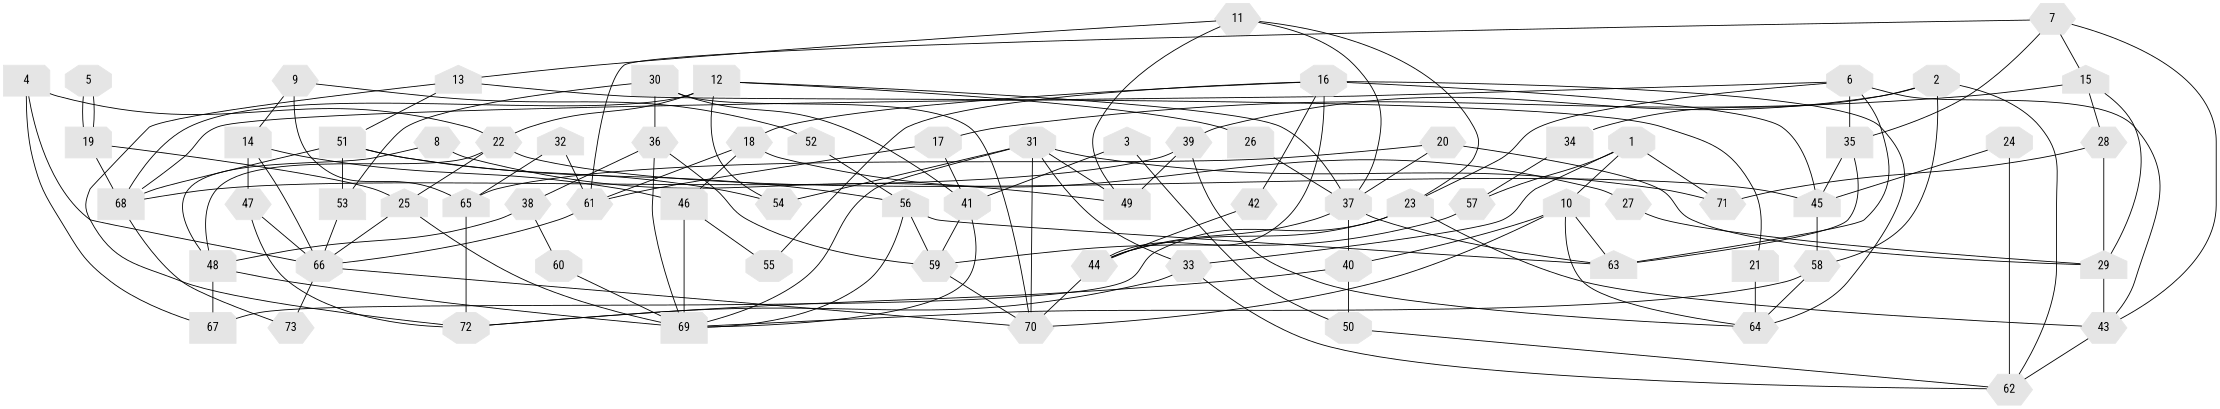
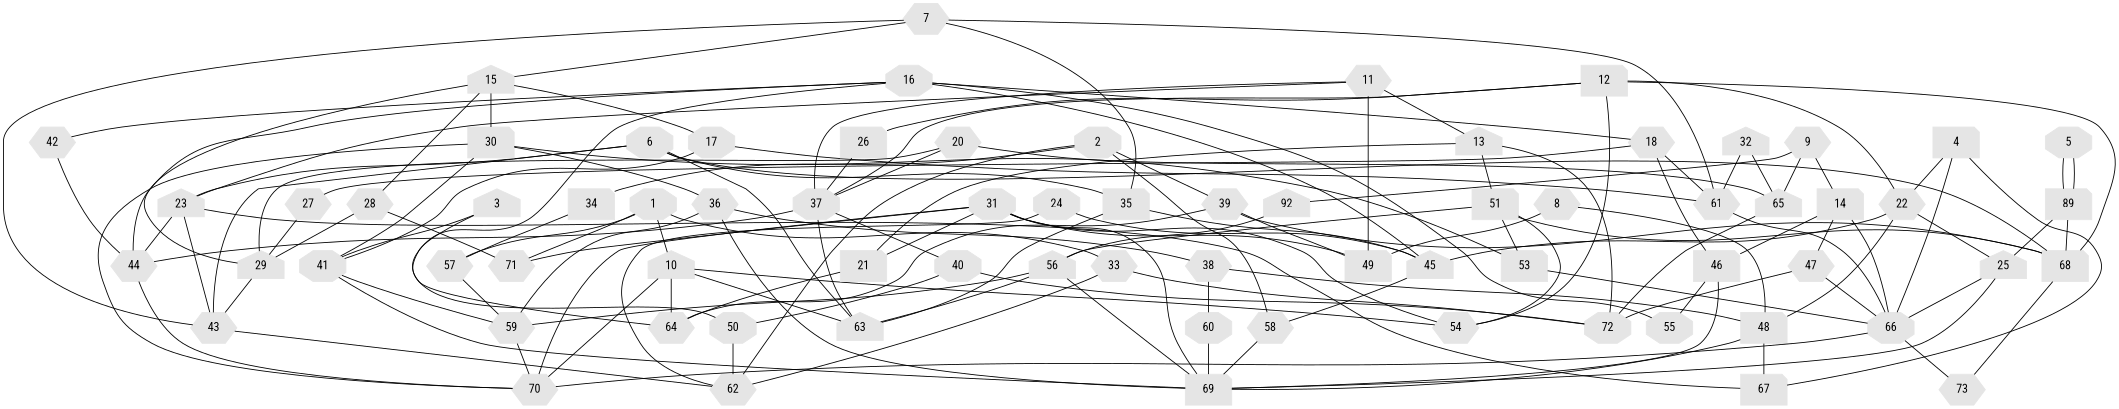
edge "15" -- "30": added
node "19": label "19" -> "89"
node "52": label "52" -> "92"
edge "31" -- "33": now "31" -- "21"
edge "10" -- "40": now "10" -- "54"
edge "58" -- "64": removed
